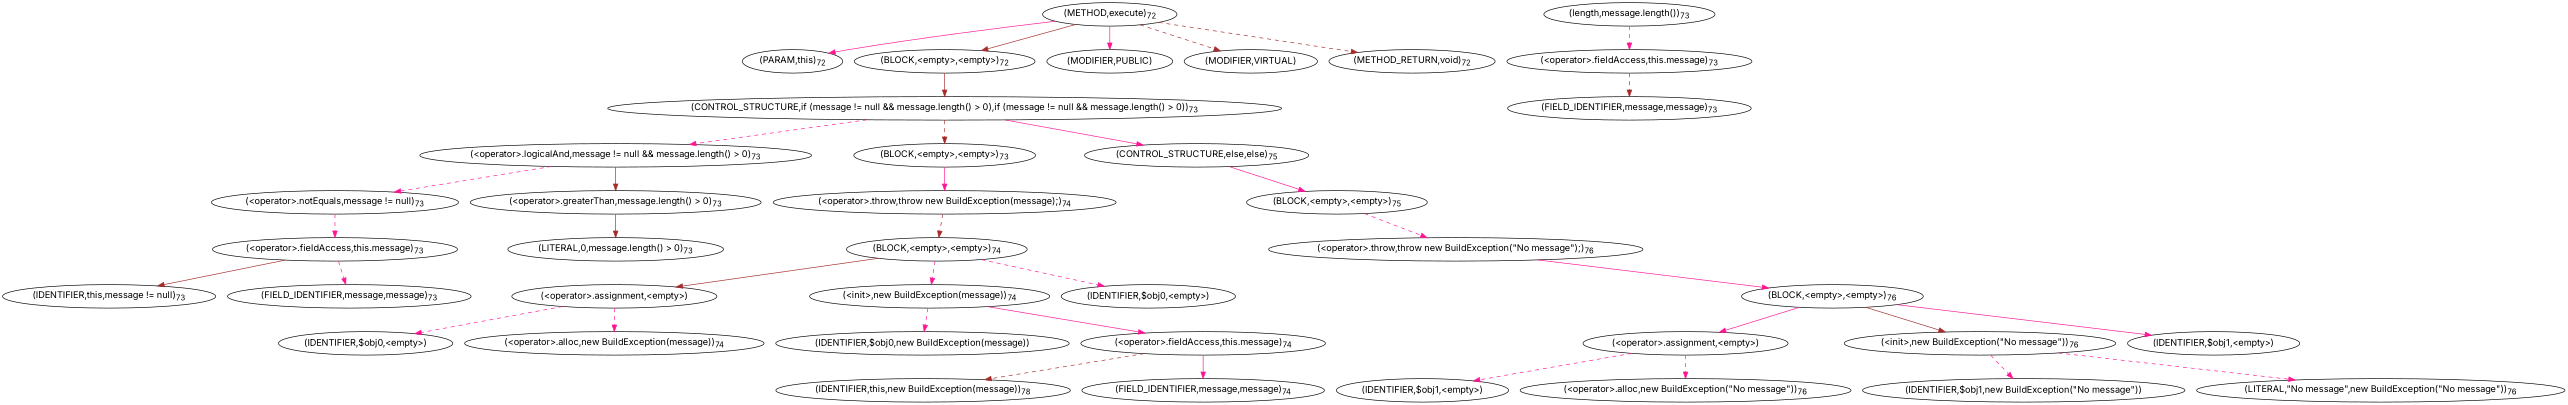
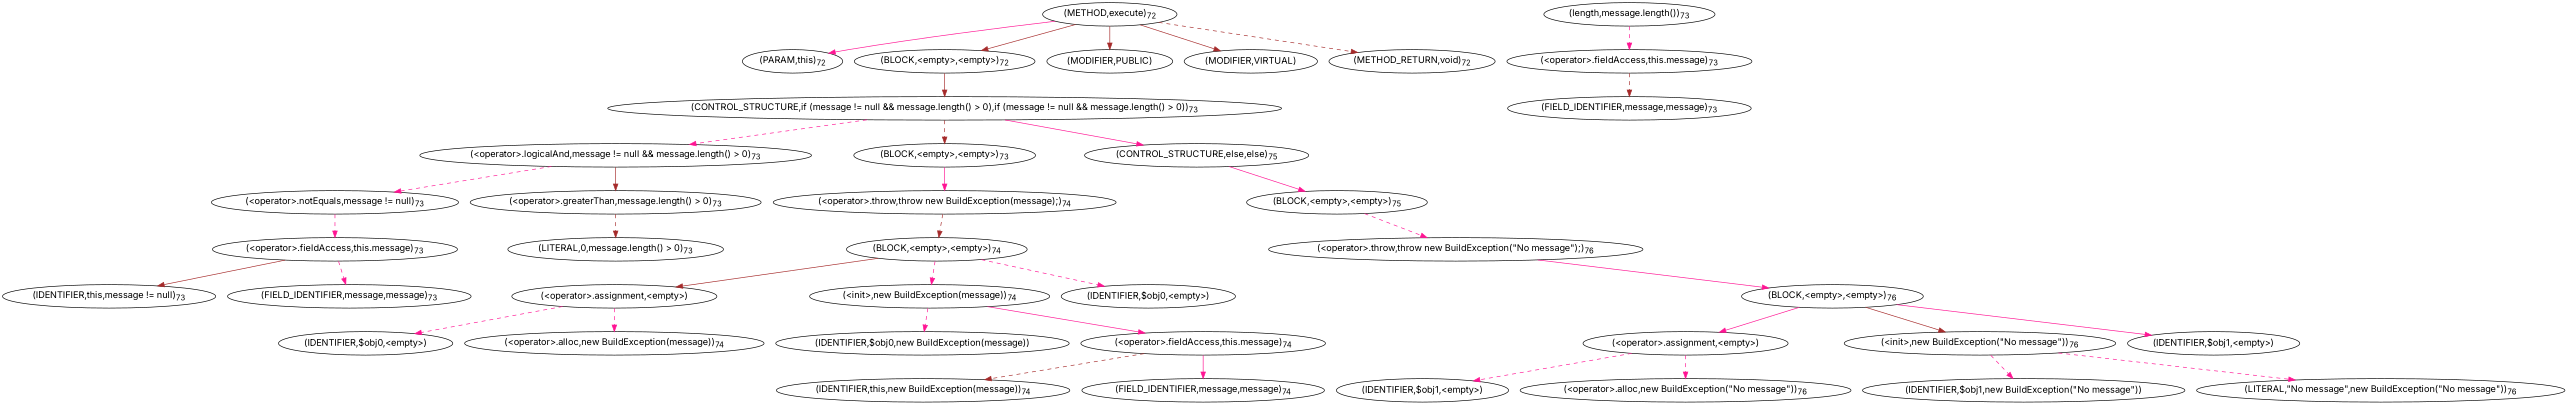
edge "(METHOD,execute)" -> "(MODIFIER,PUBLIC)": color deeppink -> brown
edge "(METHOD,execute)" -> "(MODIFIER,VIRTUAL)": style dashed -> solid
edge "(<operator>.greaterThan,message.length() > 0)" -> "(LITERAL,0,message.length() > 0)": style solid -> dashed
node "(IDENTIFIER,this,new BuildException(message))": text "78" -> "74"
